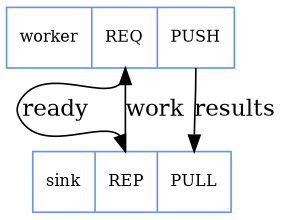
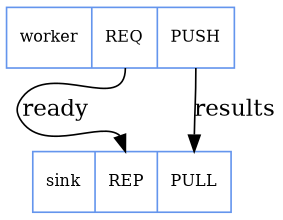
edge "sink" -> "worker": removed, label "work"
